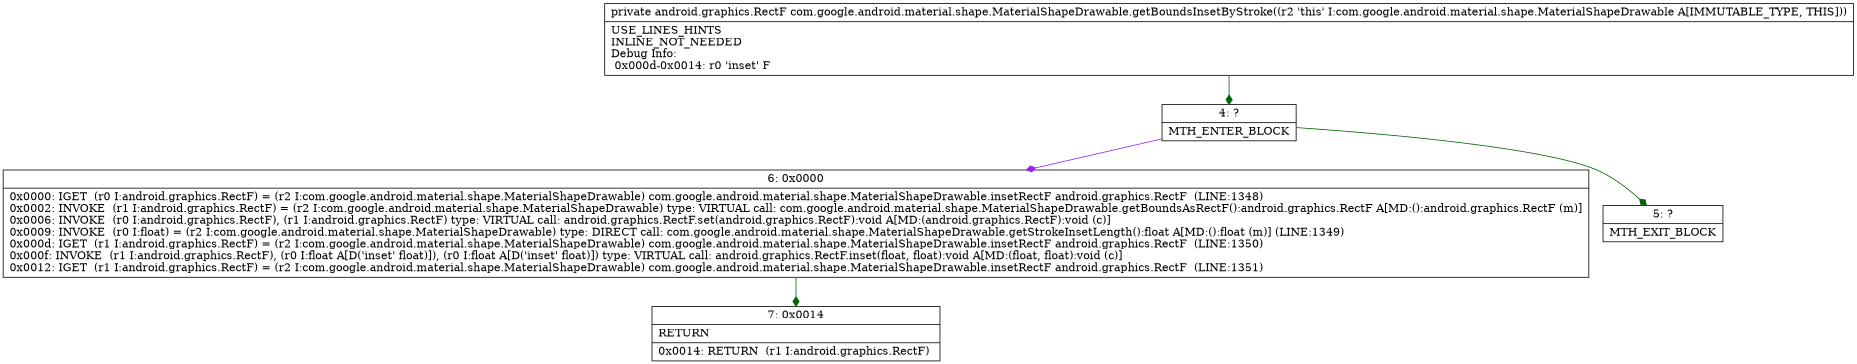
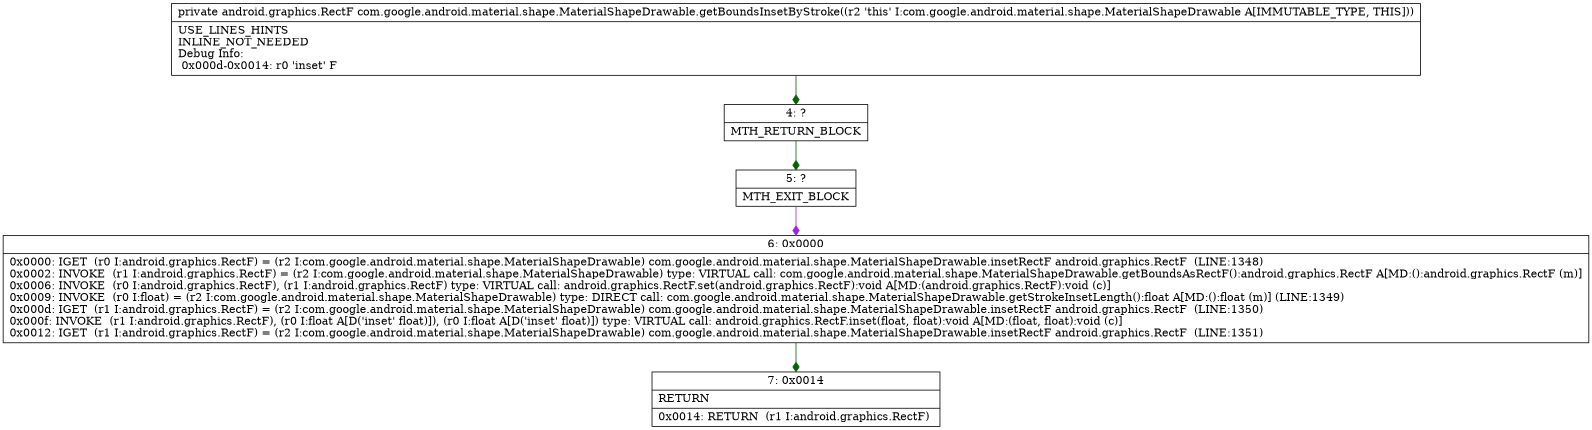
node "4: ?": text "MTH_ENTER_BLOCK" -> "MTH_RETURN_BLOCK"
edge "4: ?" -> "6: 0x0000": now "5: ?" -> "6: 0x0000"
